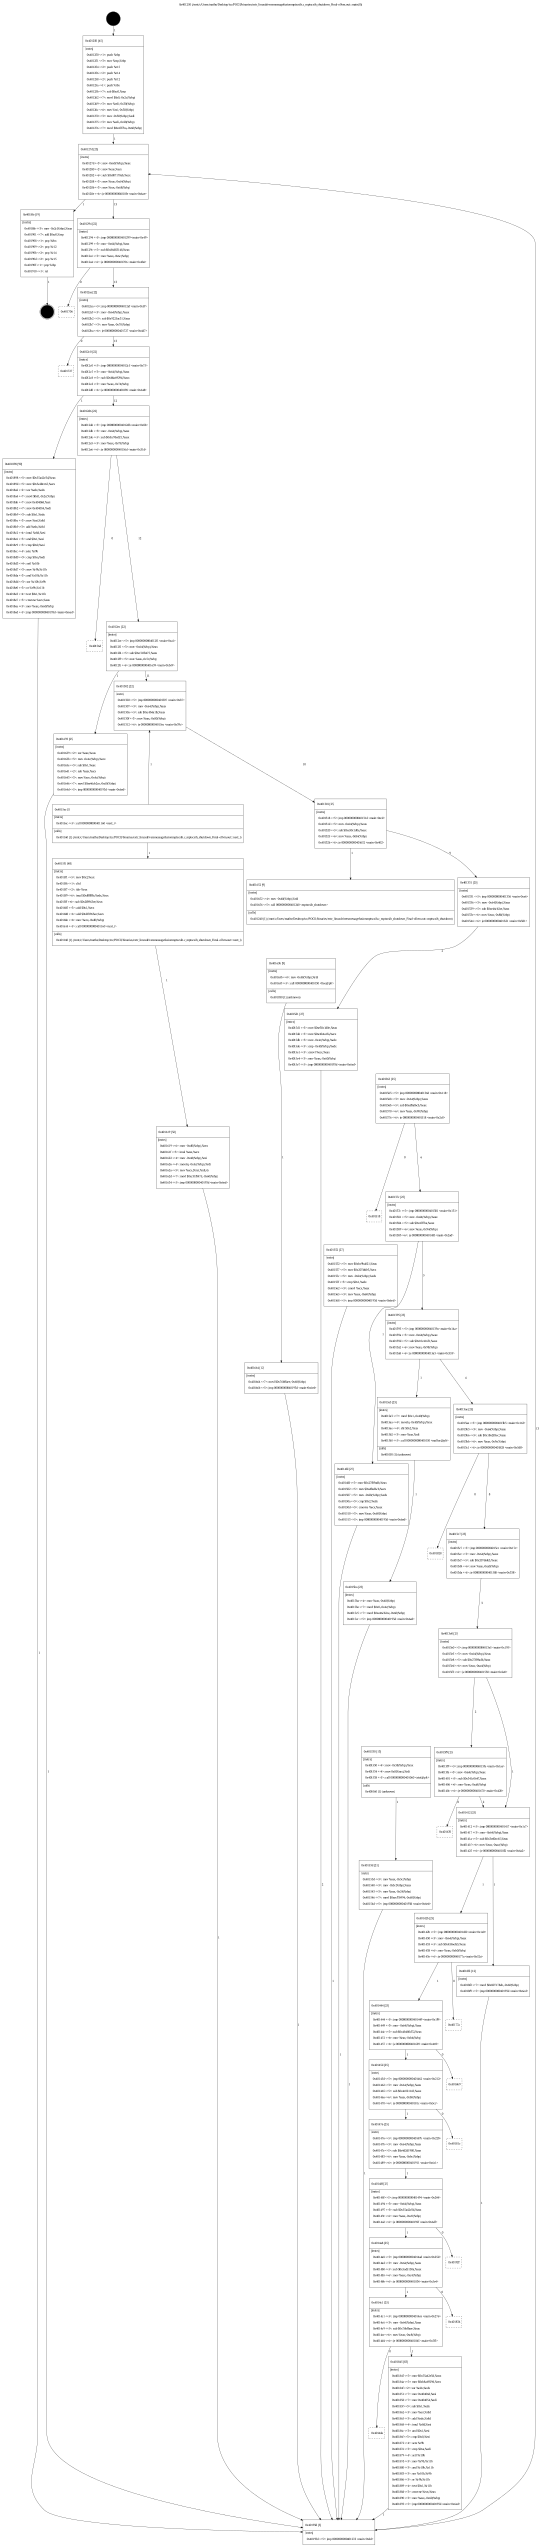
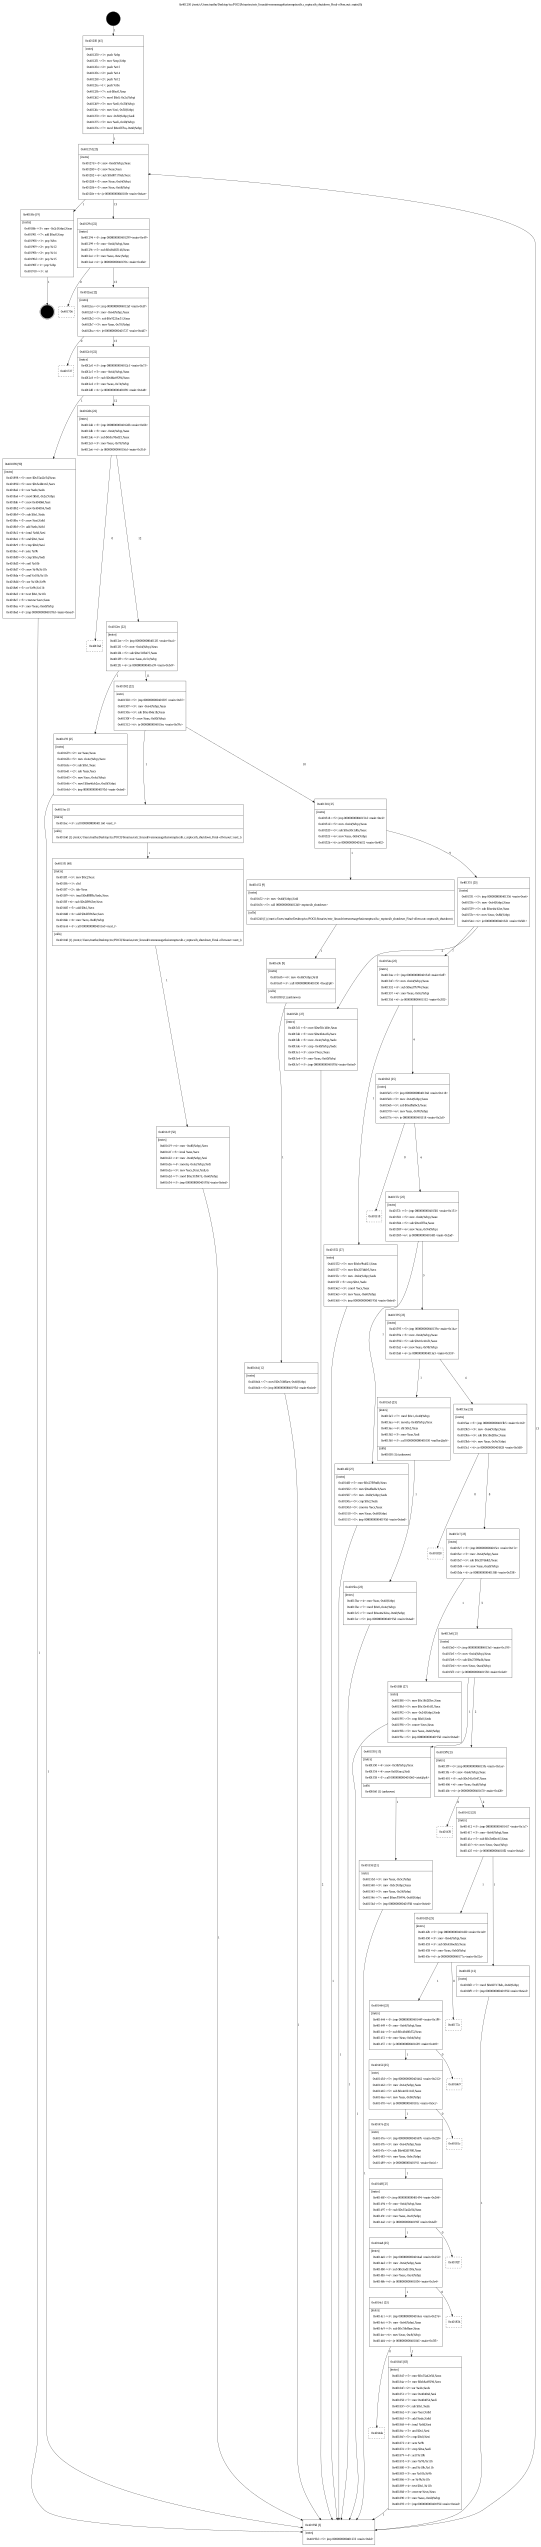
edge "0x4015ec [5]" -> "0x401302 [22]": reversed
edge "0x401652 [9]" -> "0x40165b [9]": added, label "1"
node "0x40134a [25]": added
node "0x401588 [27]": added
edge "0x4013e0 [25]" -> "0x401412 [25]": now "0x4013e0 [25]" -> "0x401530 [13]"
